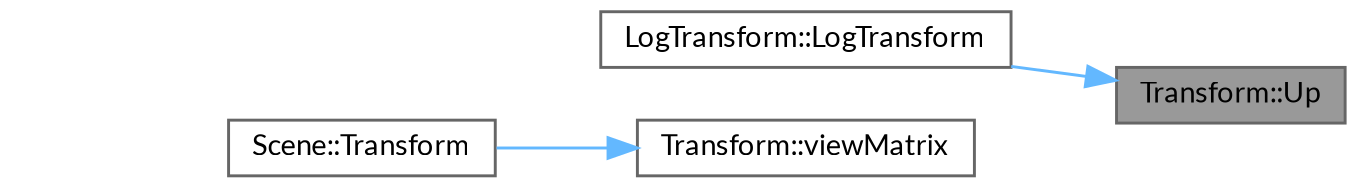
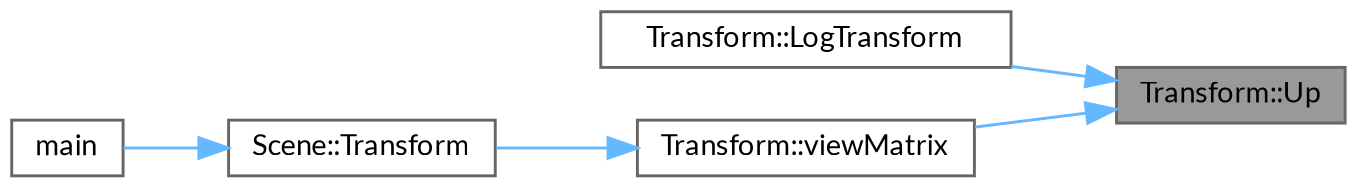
node "LogTransform::LogTransform": label "LogTransform::LogTransform" -> "Transform::LogTransform"
edge "Transform::viewMatrix" -> "Transform::Up": added
node "main": added
